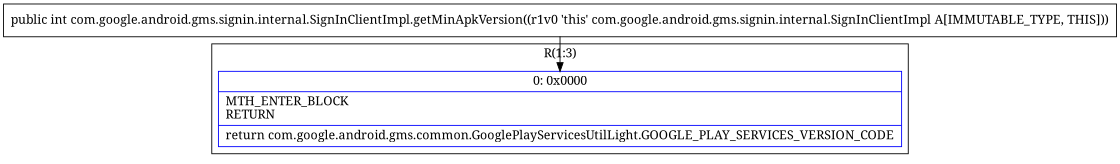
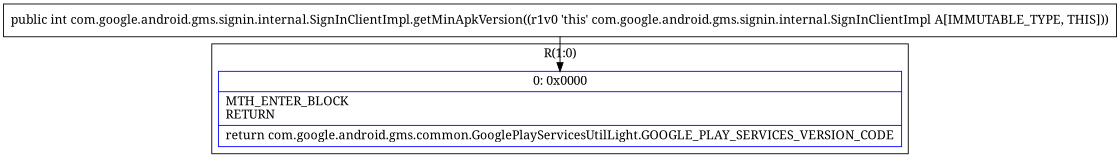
cluster "R(1:3)": label "R(1:3)" -> "R(1:0)"
